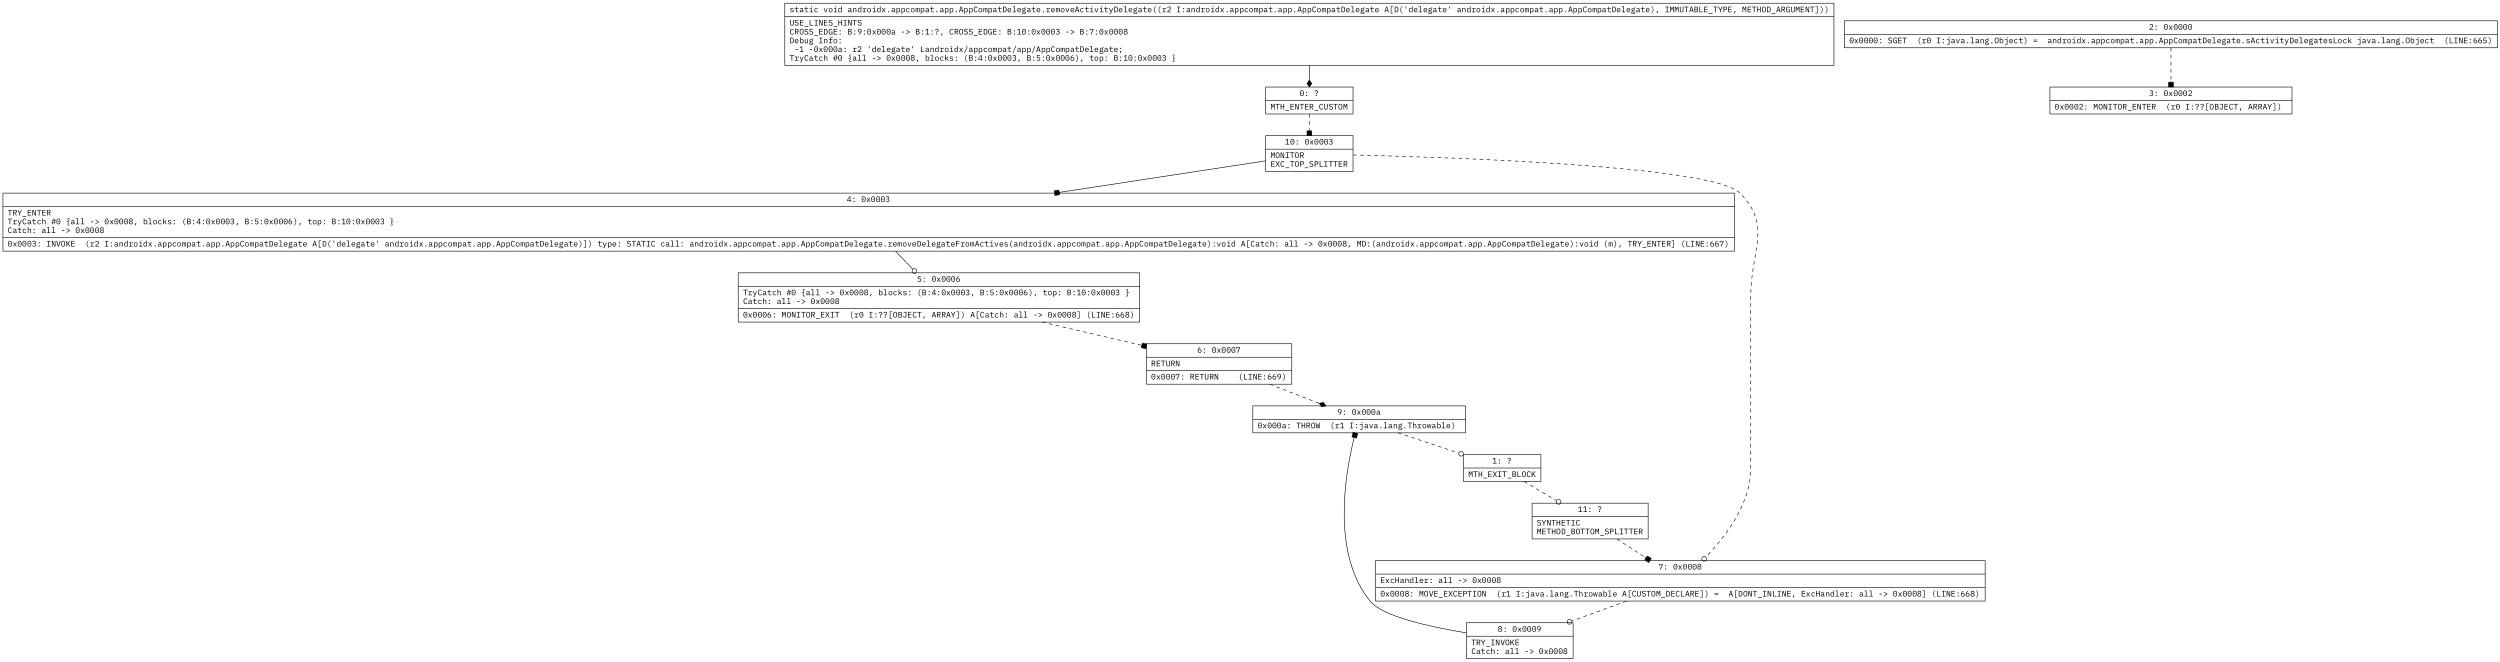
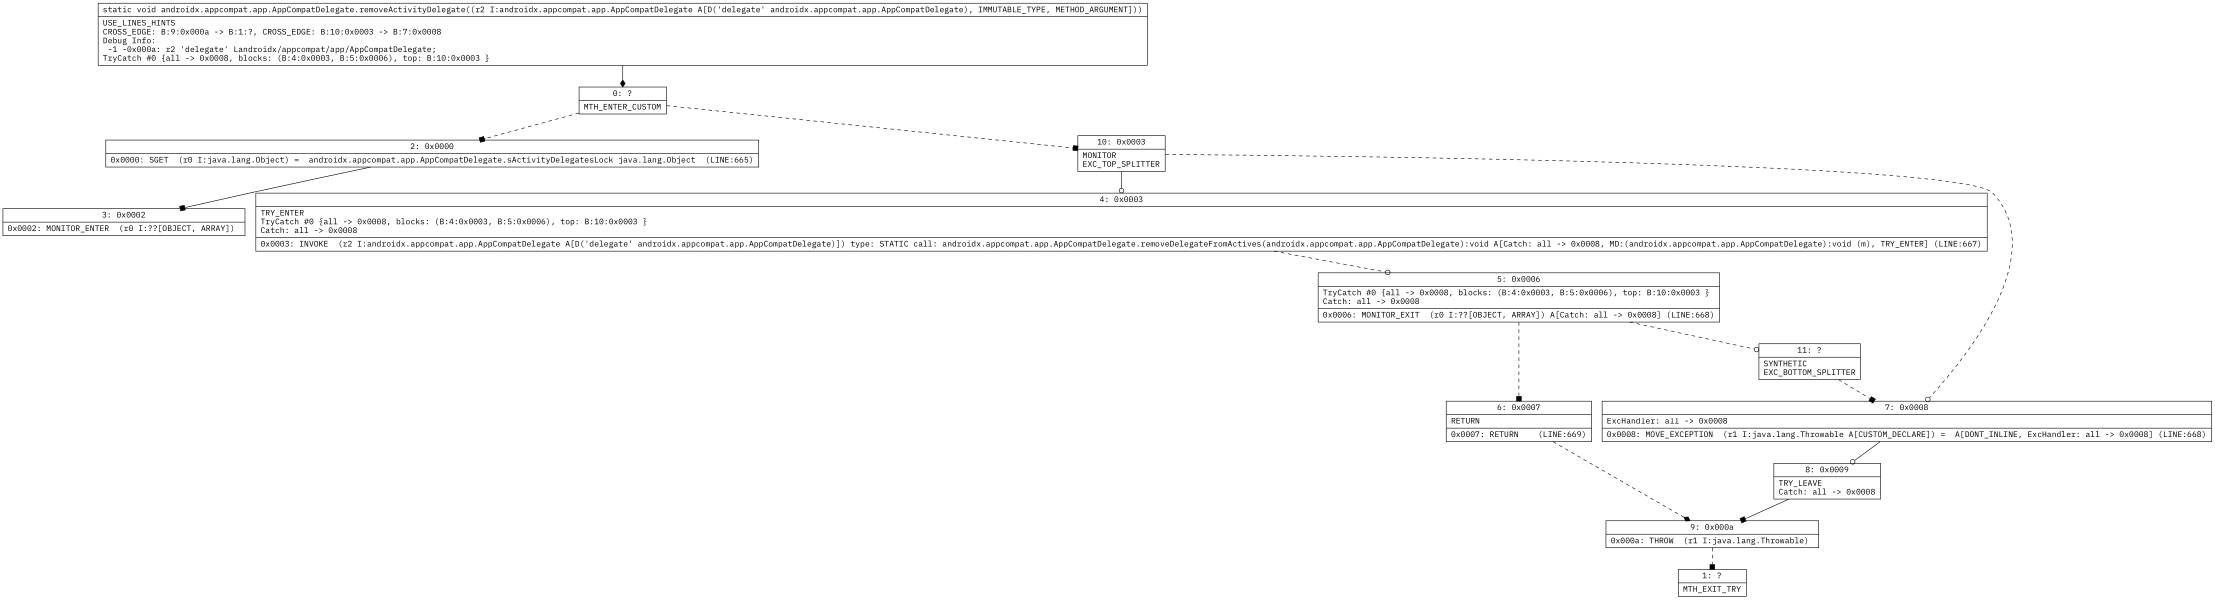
edge "2: 0x0000" -> "3: 0x0002": style dashed -> solid
edge "0: ?" -> "2: 0x0000": added
edge "10: 0x0003" -> "4: 0x0003": arrowhead box -> odot
edge "4: 0x0003" -> "5: 0x0006": style solid -> dashed
edge "9: 0x000a" -> "1: ?": arrowhead odot -> box
node "1: ?": text "MTH_EXIT_BLOCK" -> "MTH_EXIT_TRY"
edge "1: ?" -> "11: ?": now "5: 0x0006" -> "11: ?"
node "11: ?": text "METHOD_BOTTOM_SPLITTER" -> "EXC_BOTTOM_SPLITTER"
edge "7: 0x0008" -> "8: 0x0009": style dashed -> solid
node "8: 0x0009": text "TRY_INVOKE" -> "TRY_LEAVE"
